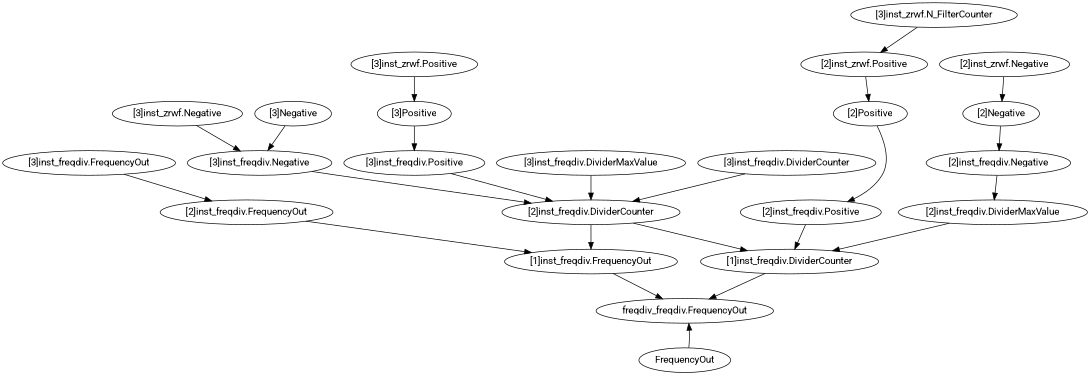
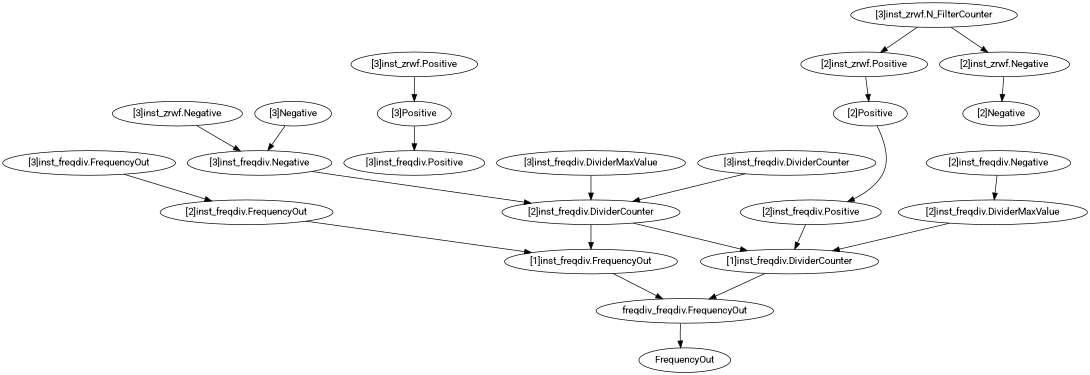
edge "[3]inst_zrwf.N_FilterCounter" -> "[2]inst_zrwf.Negative": added
edge "[2]Negative" -> "[2]inst_freqdiv.Negative": removed
edge "[3]inst_freqdiv.Positive" -> "[2]inst_freqdiv.DividerCounter": removed
edge "FrequencyOut" -> "freqdiv_freqdiv.FrequencyOut": reversed
